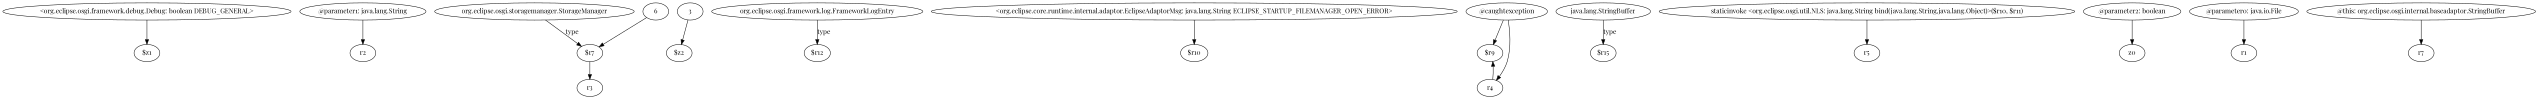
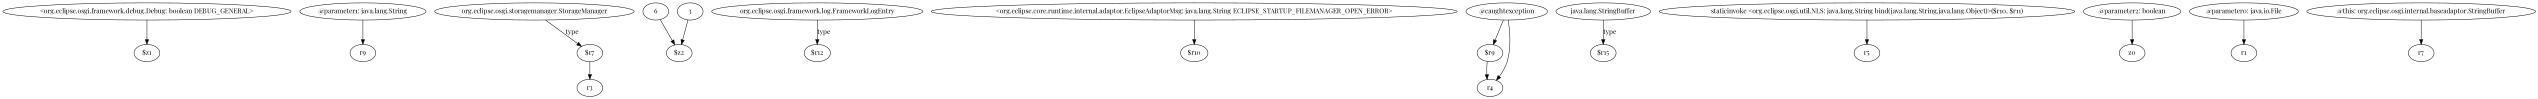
edge "6" -> "$r7": now "6" -> "$z2"
node "r2": label "r2" -> "r9"
edge "r4" -> "$r9": reversed
